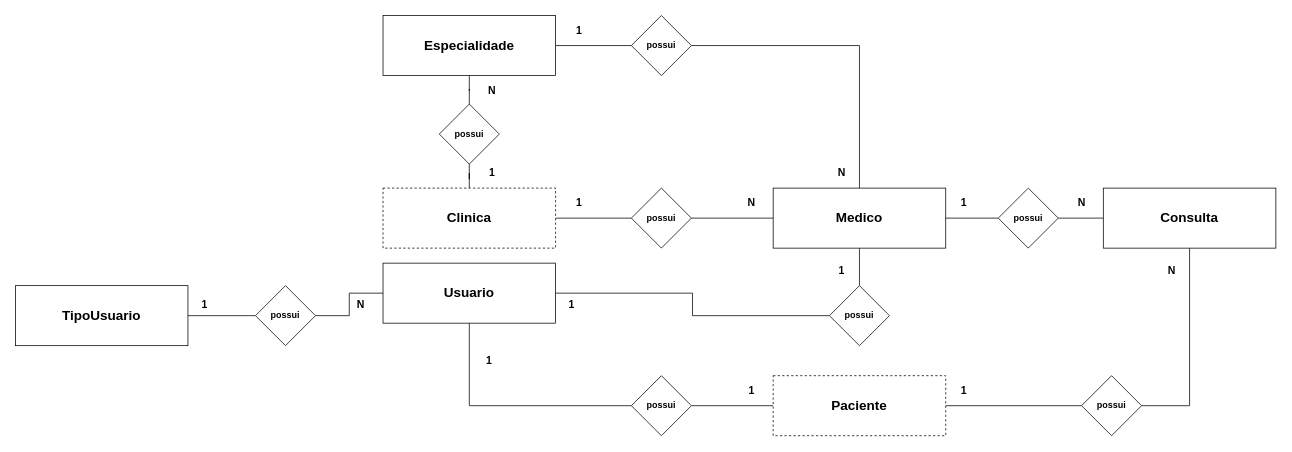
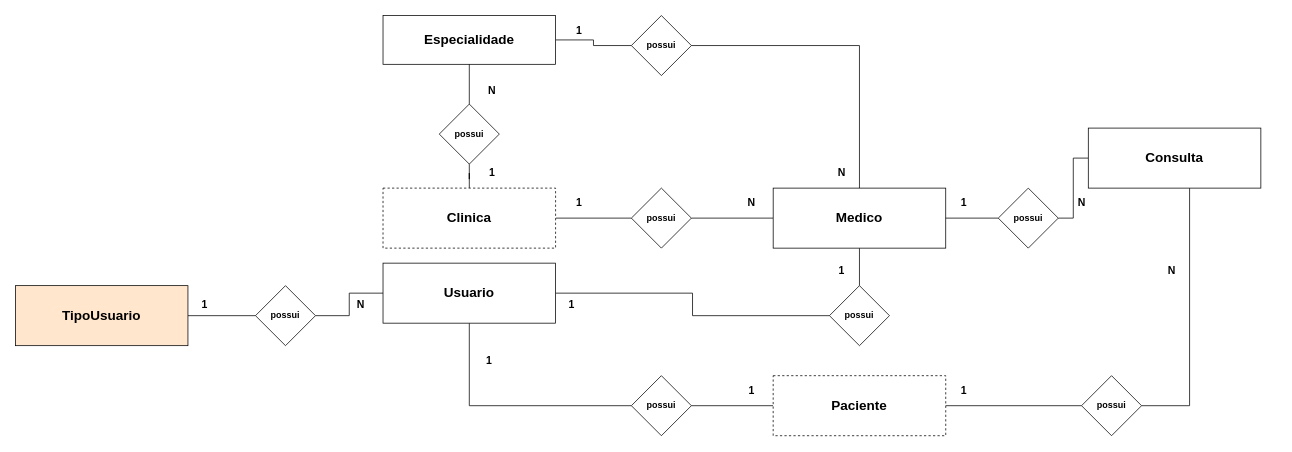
node "Especialidade": size 173x60 -> 173x49
node "Consulta": moved (1189, 218) -> (1174, 158)
node "TipoUsuario": fillcolor #ffffff -> #ffe6cc
